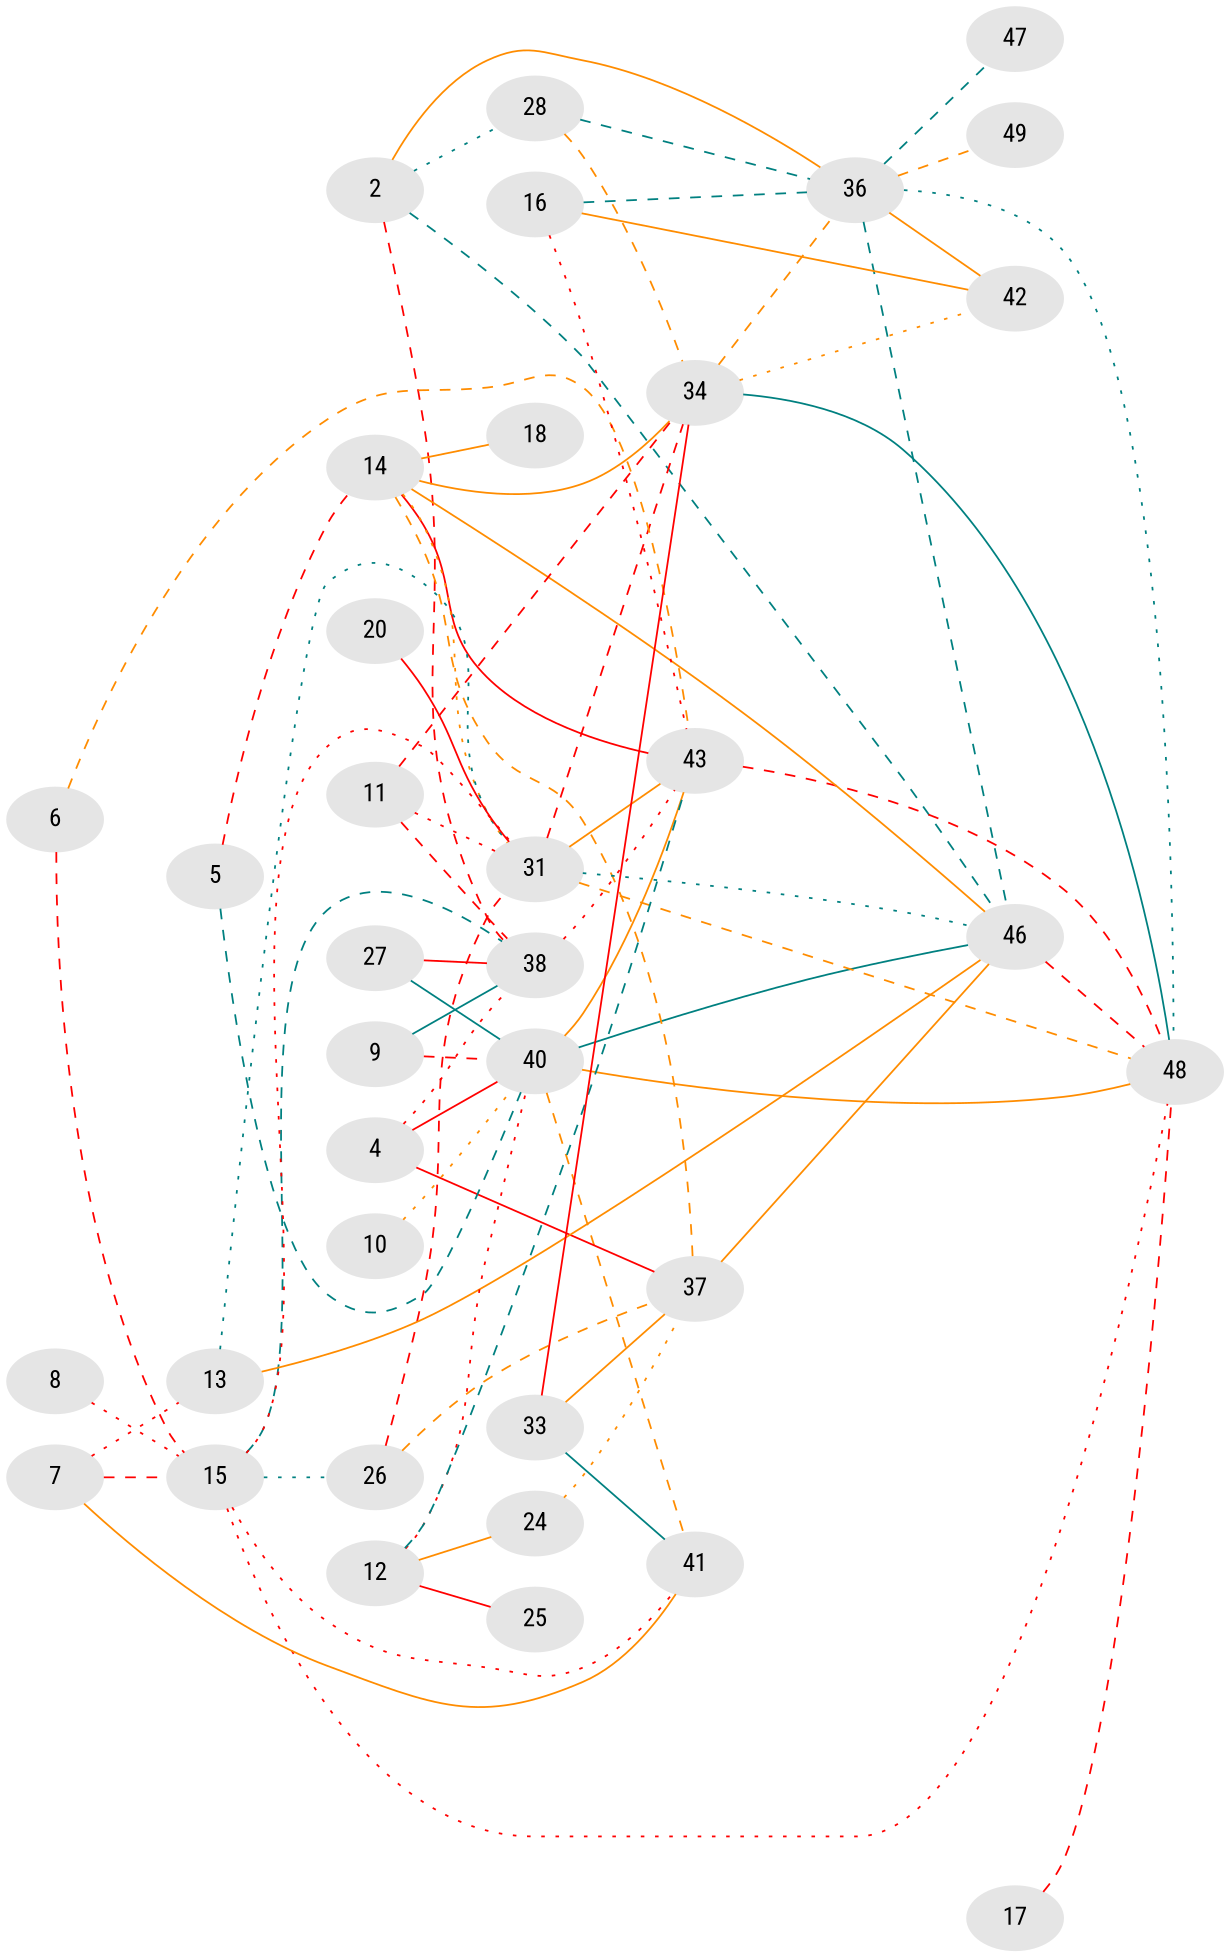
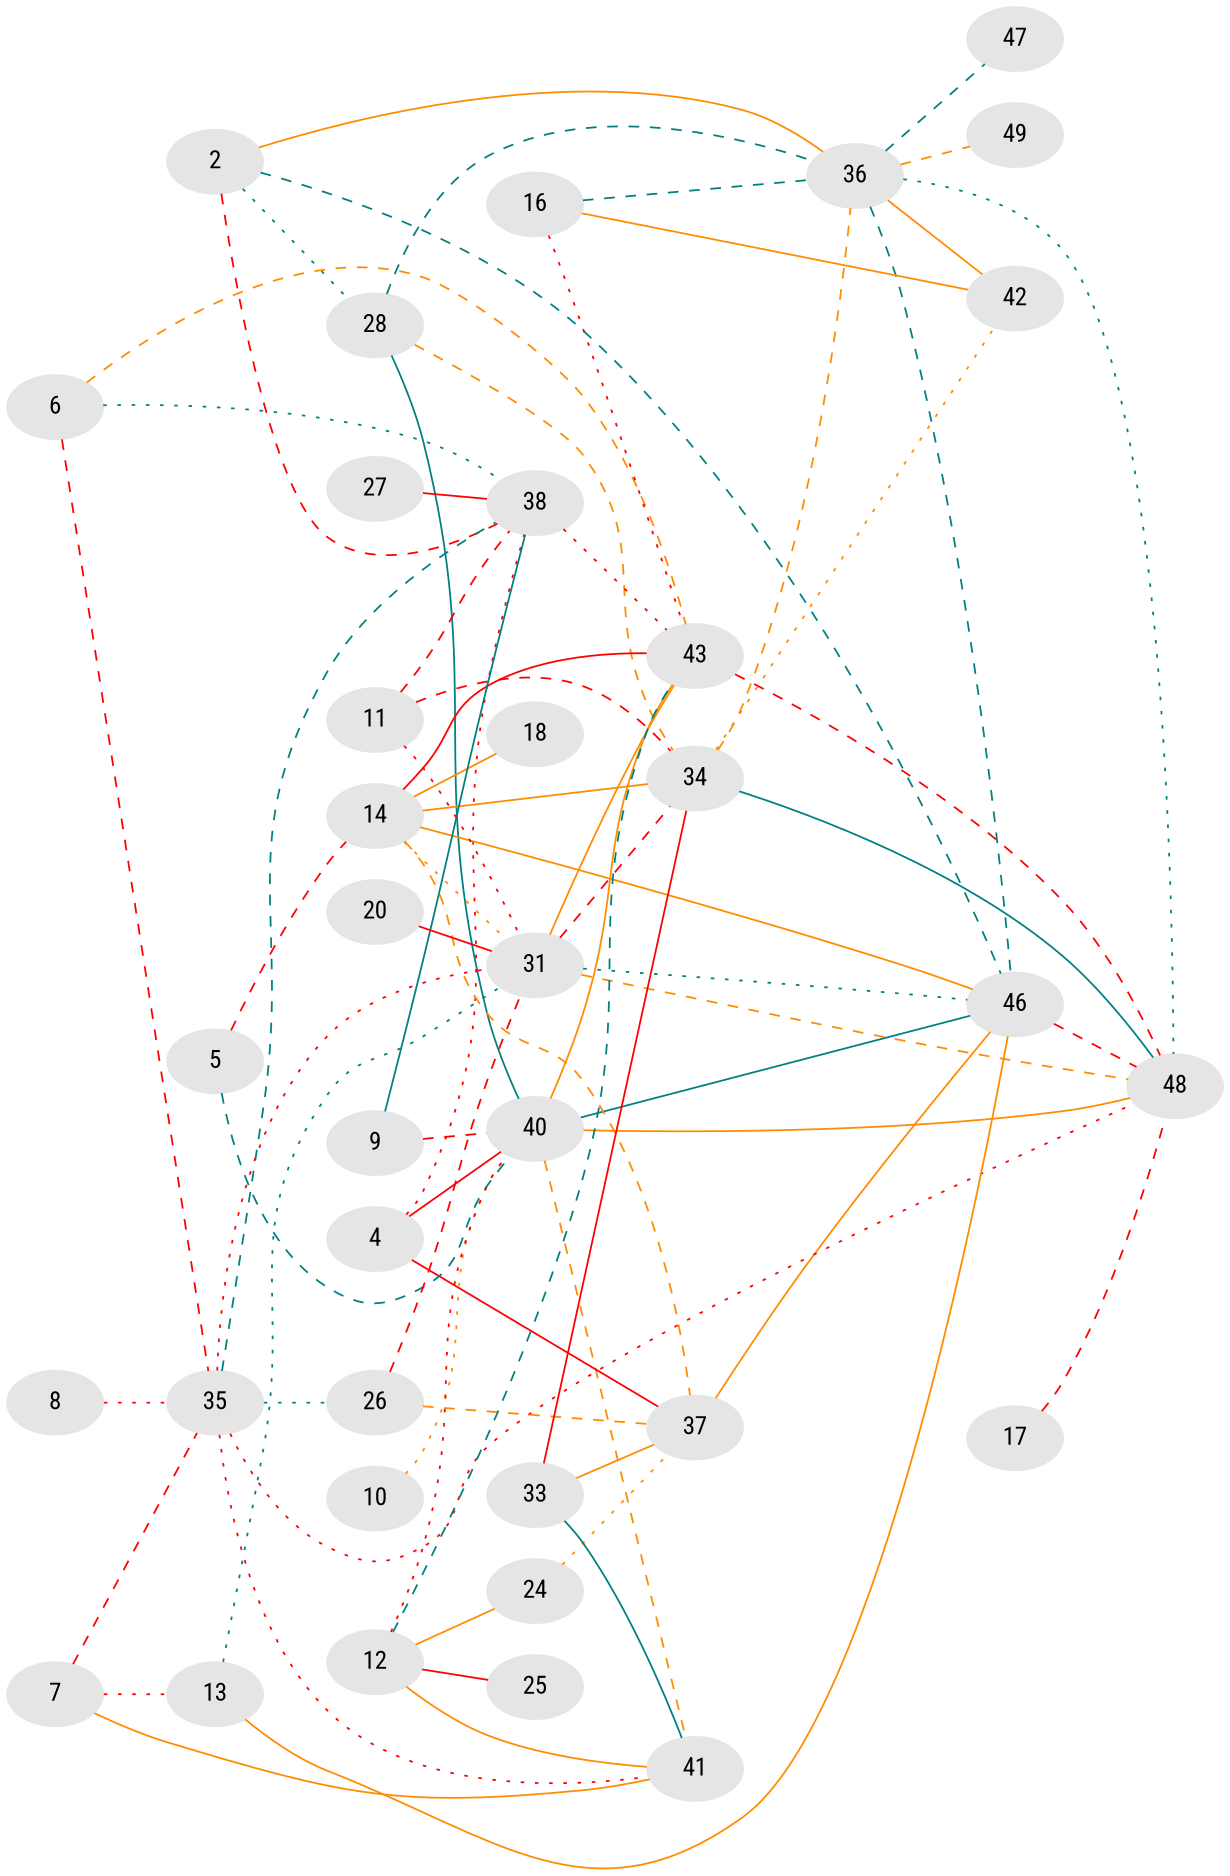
edge "6" -- "38": added
edge "27" -- "40": now "28" -- "40"
node "15": label "15" -> "35"
edge "12" -- "41": added
